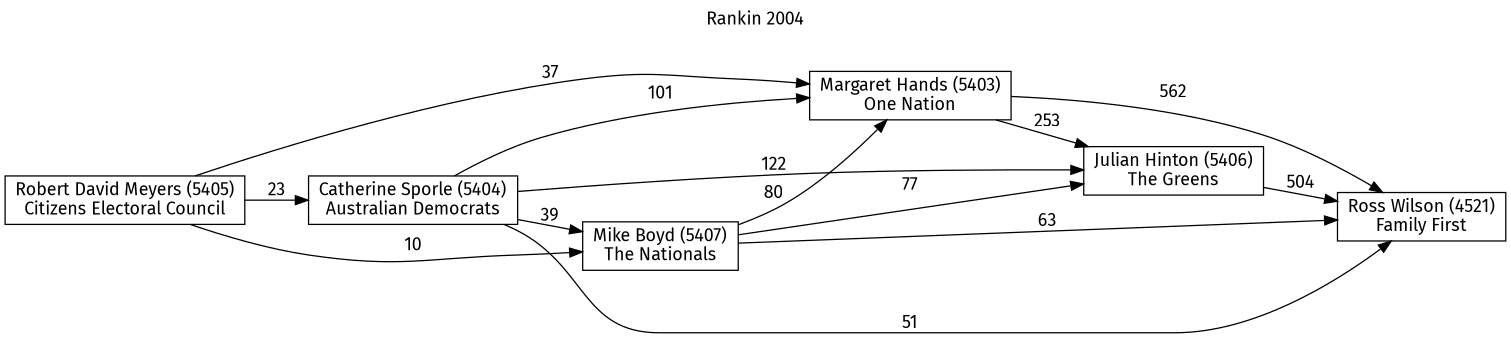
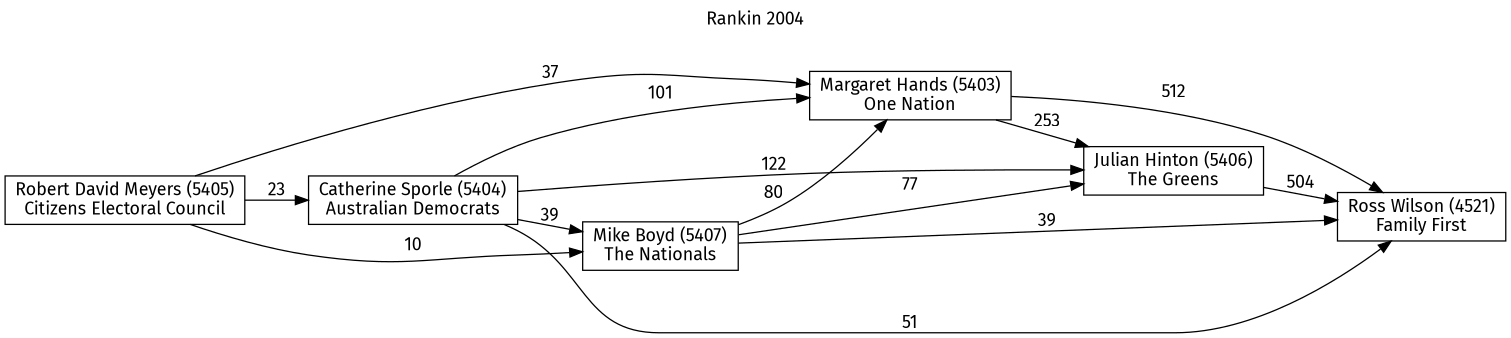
edge "Margaret Hands (5403) One Nation" -> "Ross Wilson (4521) Family First": label "562" -> "512"
edge "Mike Boyd (5407) The Nationals" -> "Ross Wilson (4521) Family First": label "63" -> "39"
